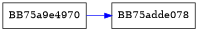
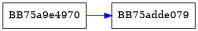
node "BB75adde078": label "BB75adde078" -> "BB75adde079"
